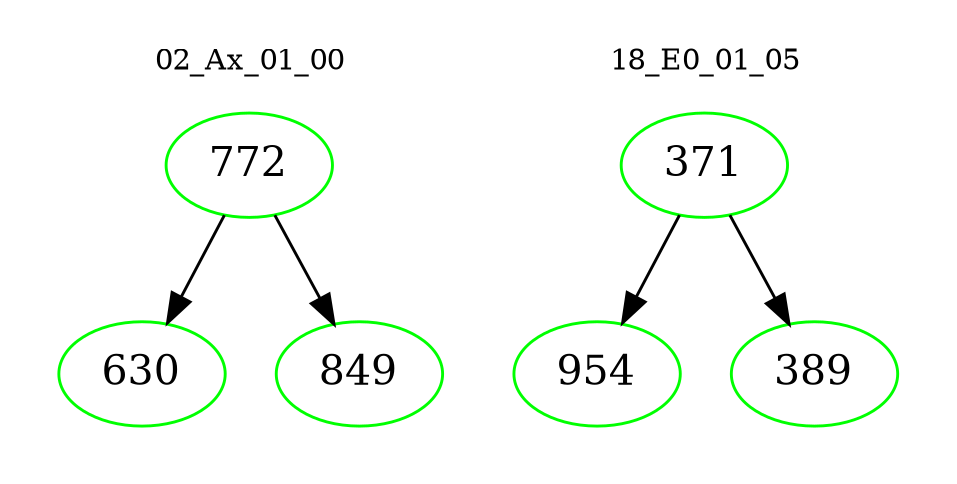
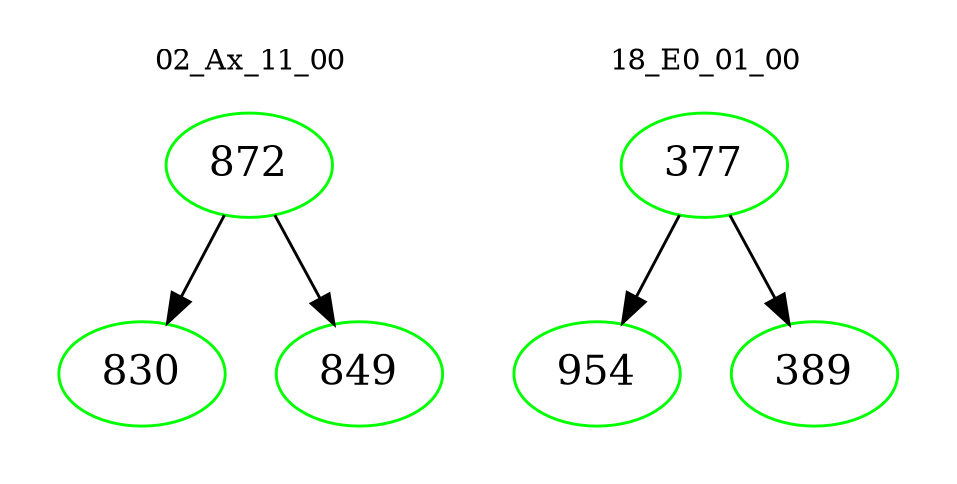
cluster "02_Ax_01_00": label "02_Ax_01_00" -> "02_Ax_11_00"
cluster "18_E0_01_05": label "18_E0_01_05" -> "18_E0_01_00"
node "772": label "772" -> "872"
node "371": label "371" -> "377"
node "630": label "630" -> "830"
